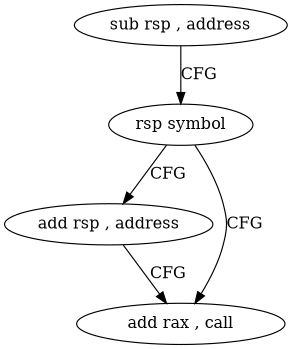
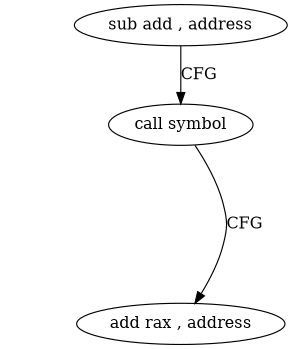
node "sub rsp , address": label "sub rsp , address" -> "sub add , address"
node "rsp symbol": label "rsp symbol" -> "call symbol"
node "add rsp , address": removed
node "add rax , call": label "add rax , call" -> "add rax , address"
